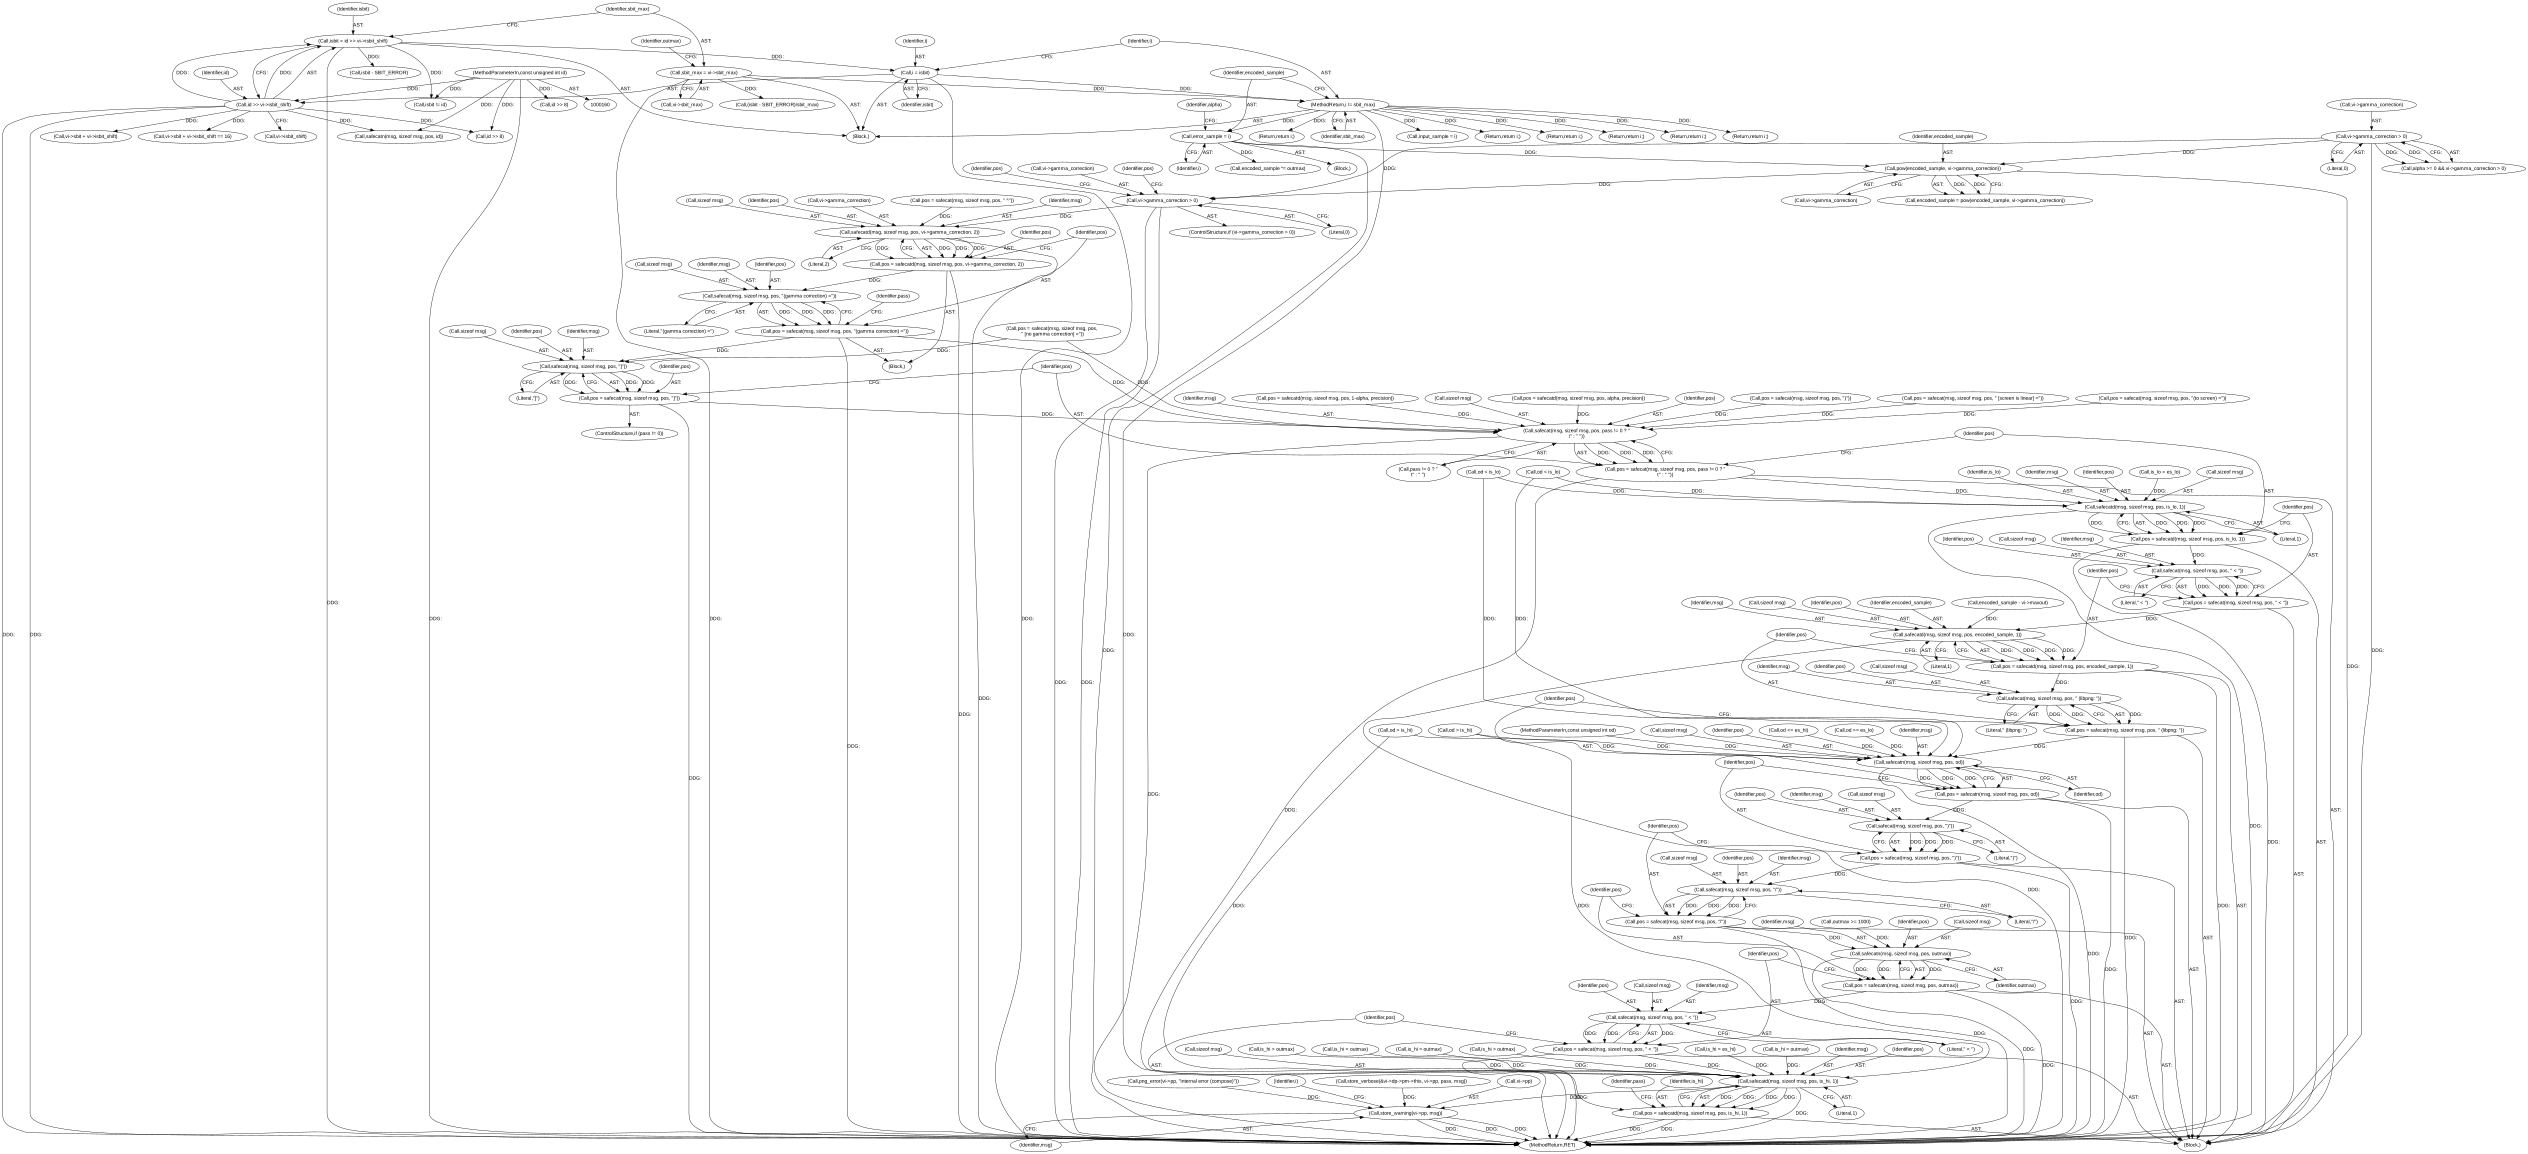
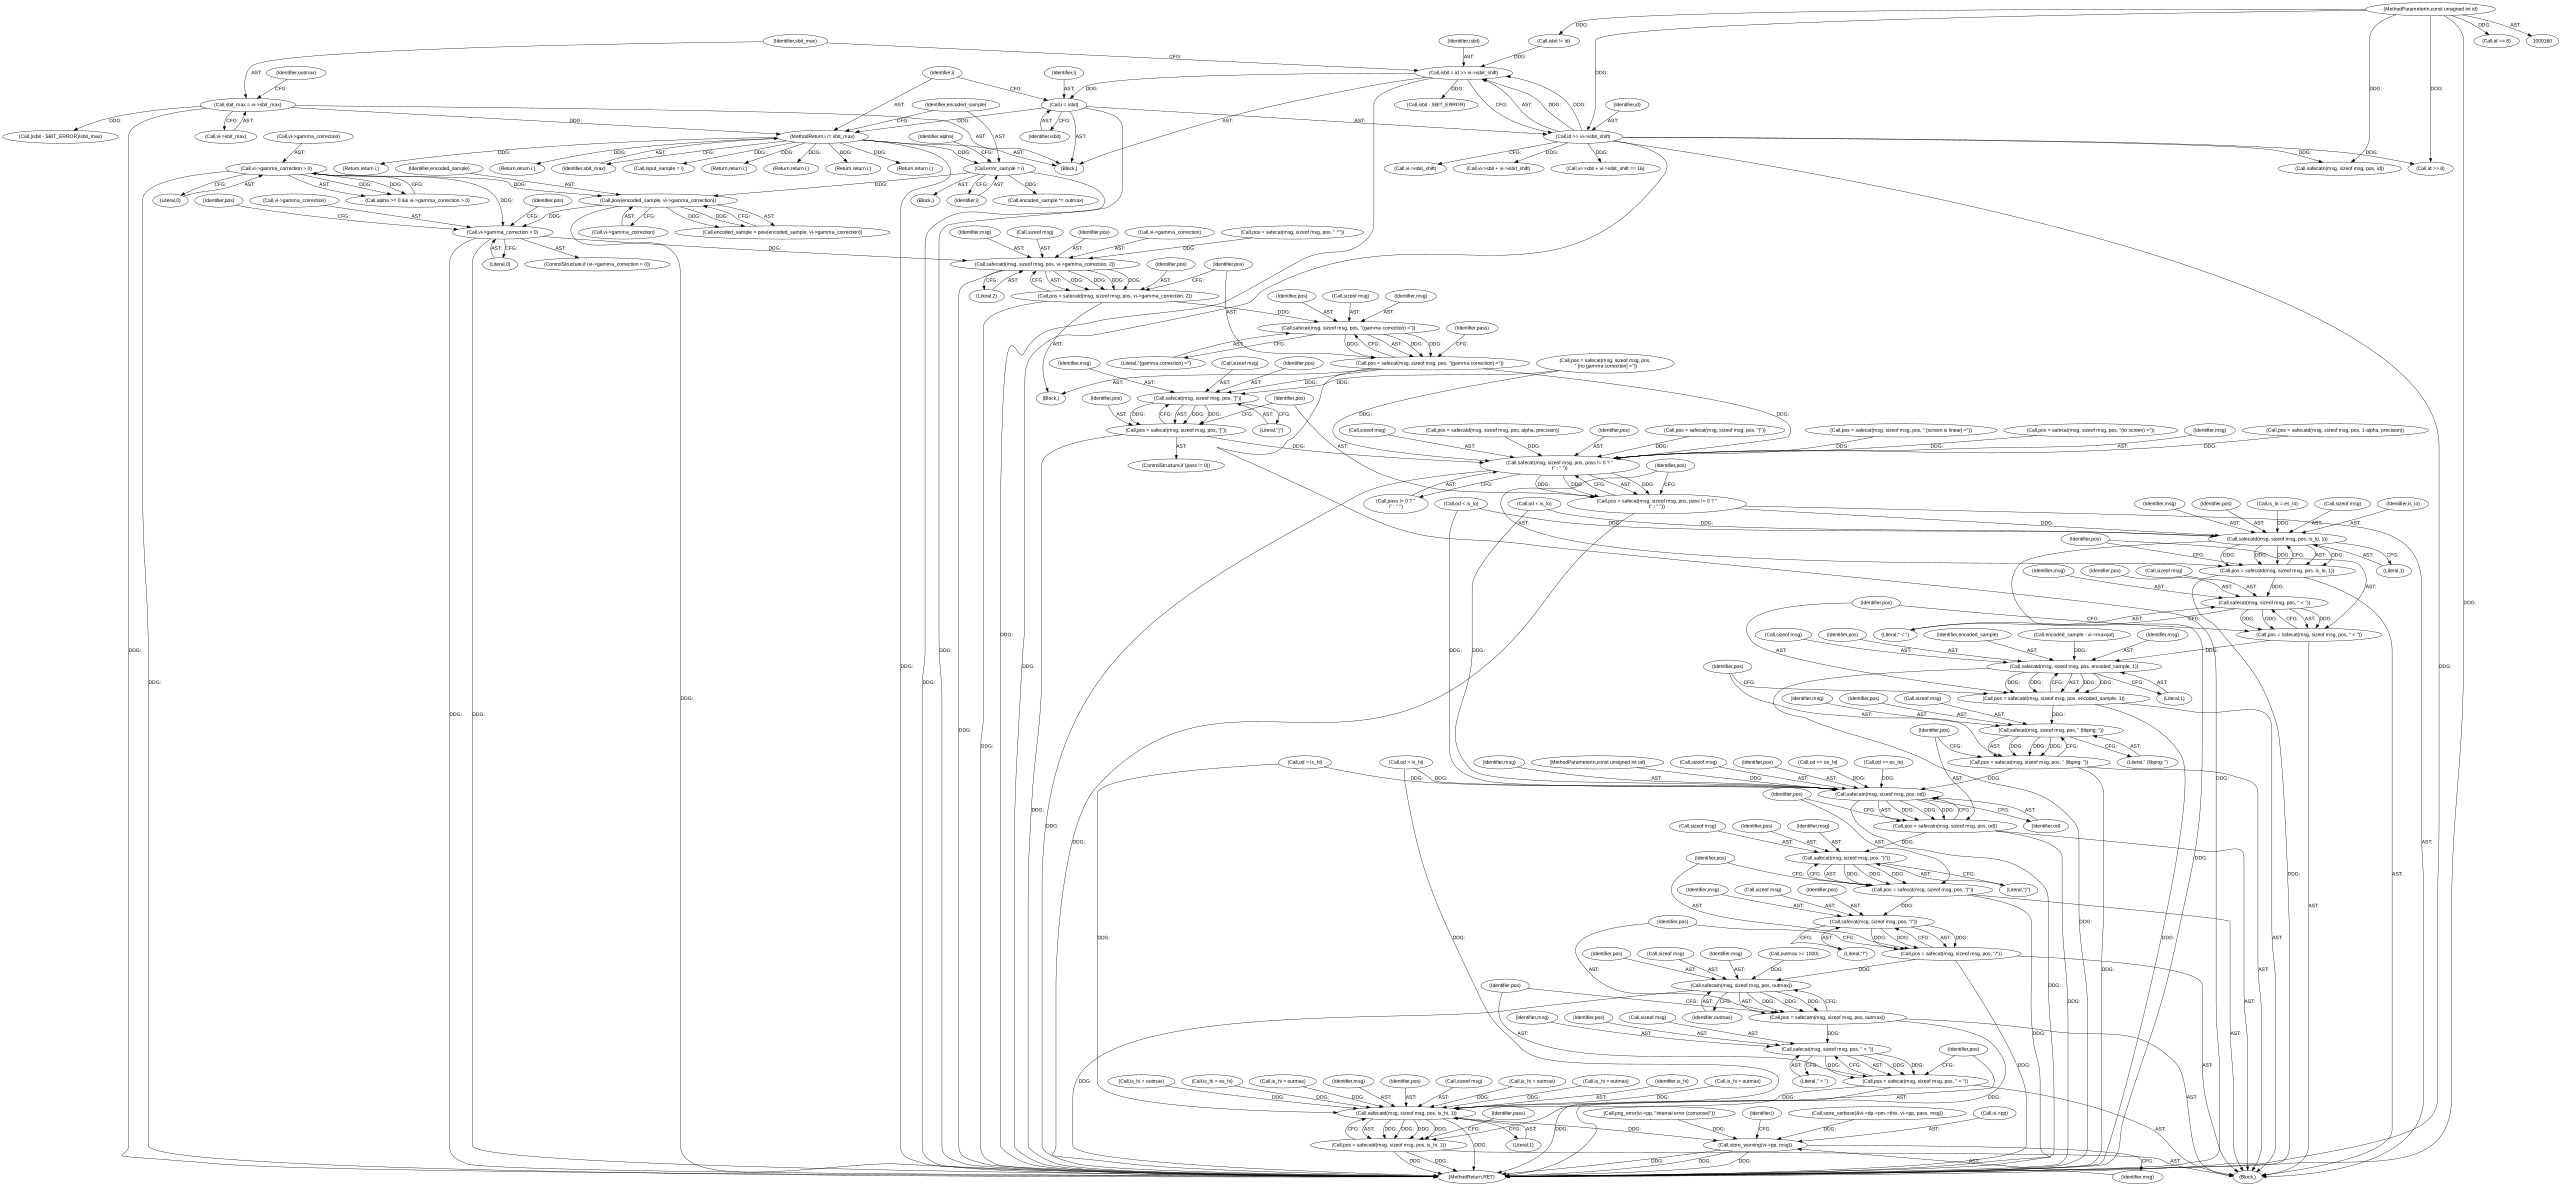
edge "(Call,isbit = id >> vi->isbit_shift)" -> "(Call,isbit != id)": reversed
edge "(Identifier,is_hi)" -> "(Call,pos = safecatd(msg, sizeof msg, pos, is_hi, 1))": now "(Identifier,is_hi)" -> "(Call,safecatd(msg, sizeof msg, pos, is_hi, 1))"
